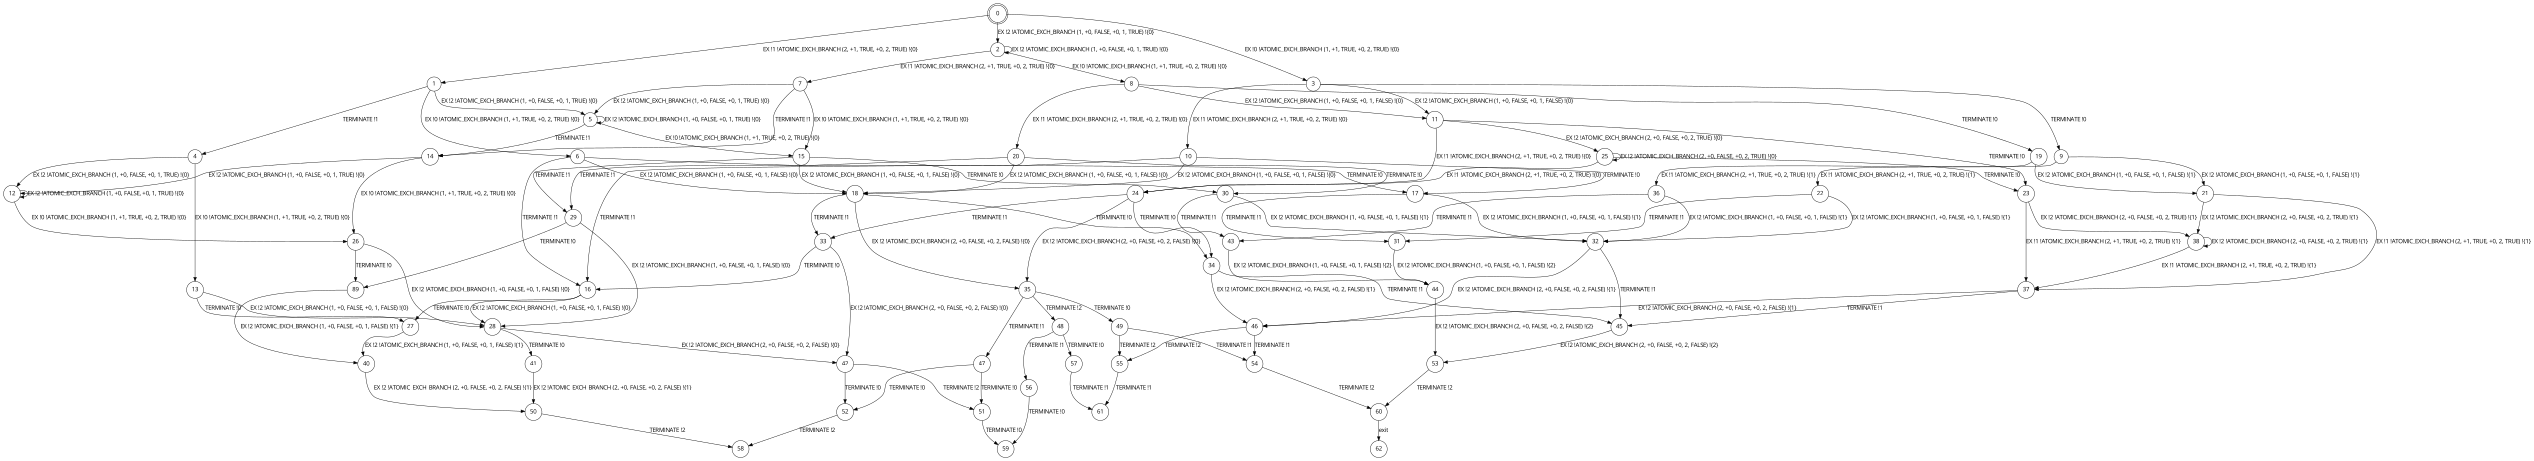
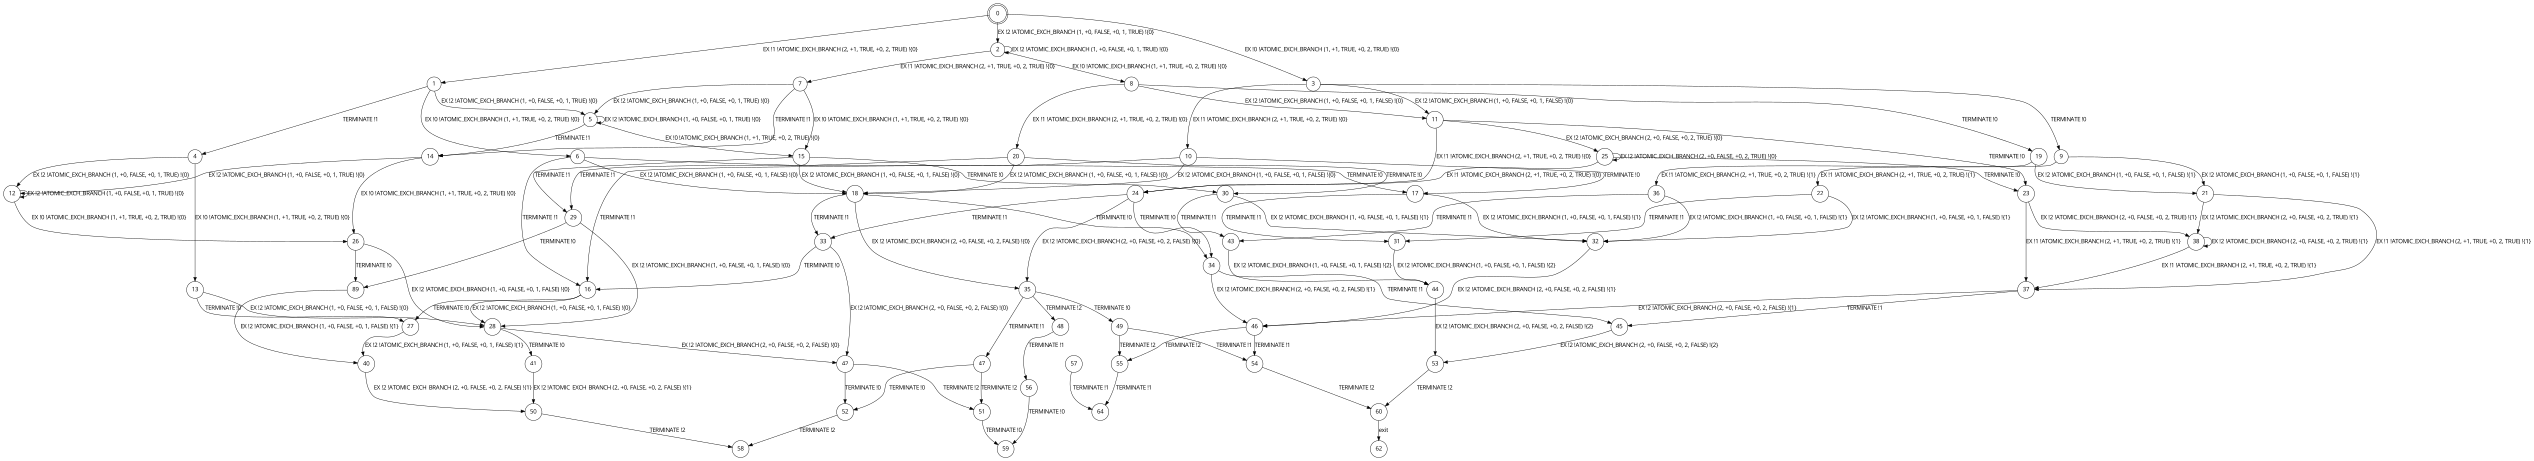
edge "32" -> "45": removed, label "TERMINATE !1"
edge "48" -> "57": removed, label "TERMINATE !0"
edge "47" -> "51": label "TERMINATE !0" -> "TERMINATE !2"
node "61": label "61" -> "64"
